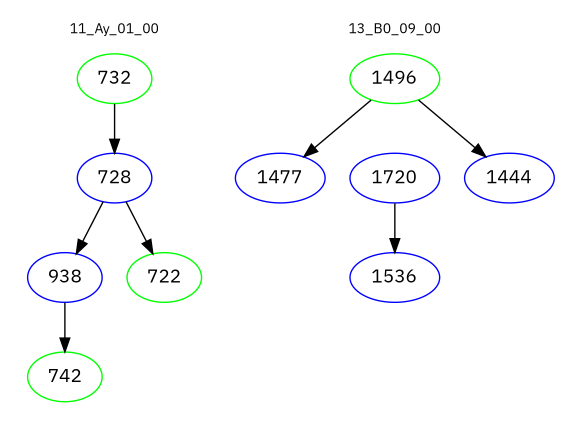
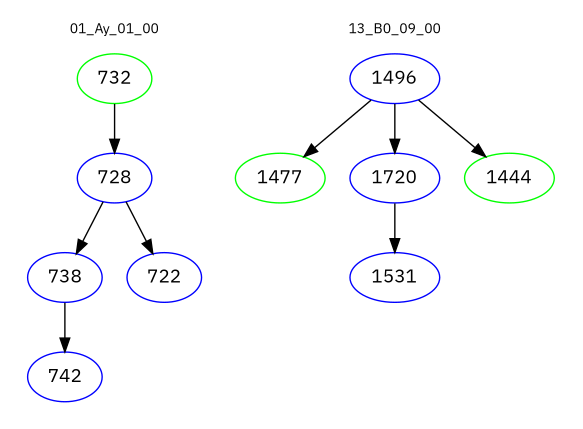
cluster "11_Ay_01_00": label "11_Ay_01_00" -> "01_Ay_01_00"
node "1496": color green -> blue
edge "1496" -> "1720": added
node "1477": color blue -> green
node "1444": color blue -> green
node "938": label "938" -> "738"
node "722": color green -> blue
node "1536": label "1536" -> "1531"
node "742": color green -> blue
